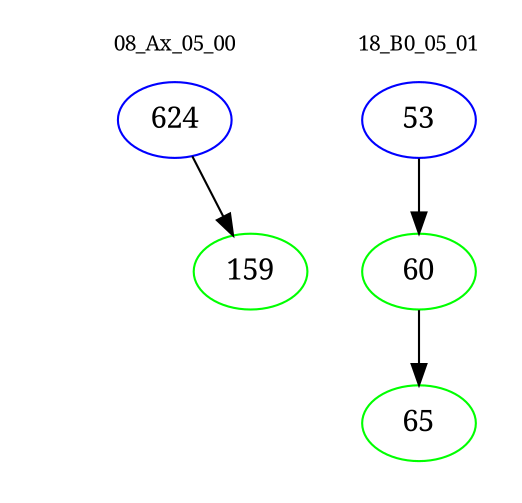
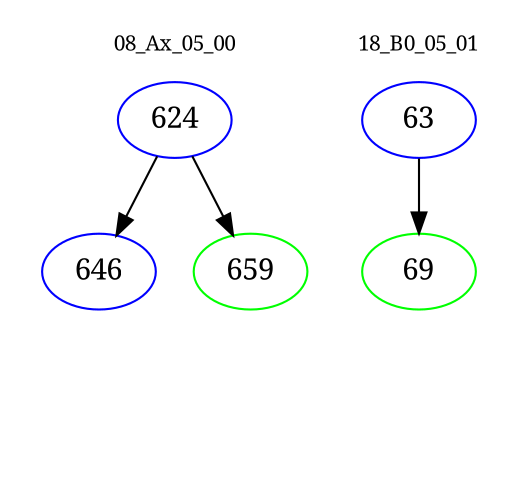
node "53": label "53" -> "63"
node "646": added
node "159": label "159" -> "659"
node "60": label "60" -> "69"
node "65": removed
